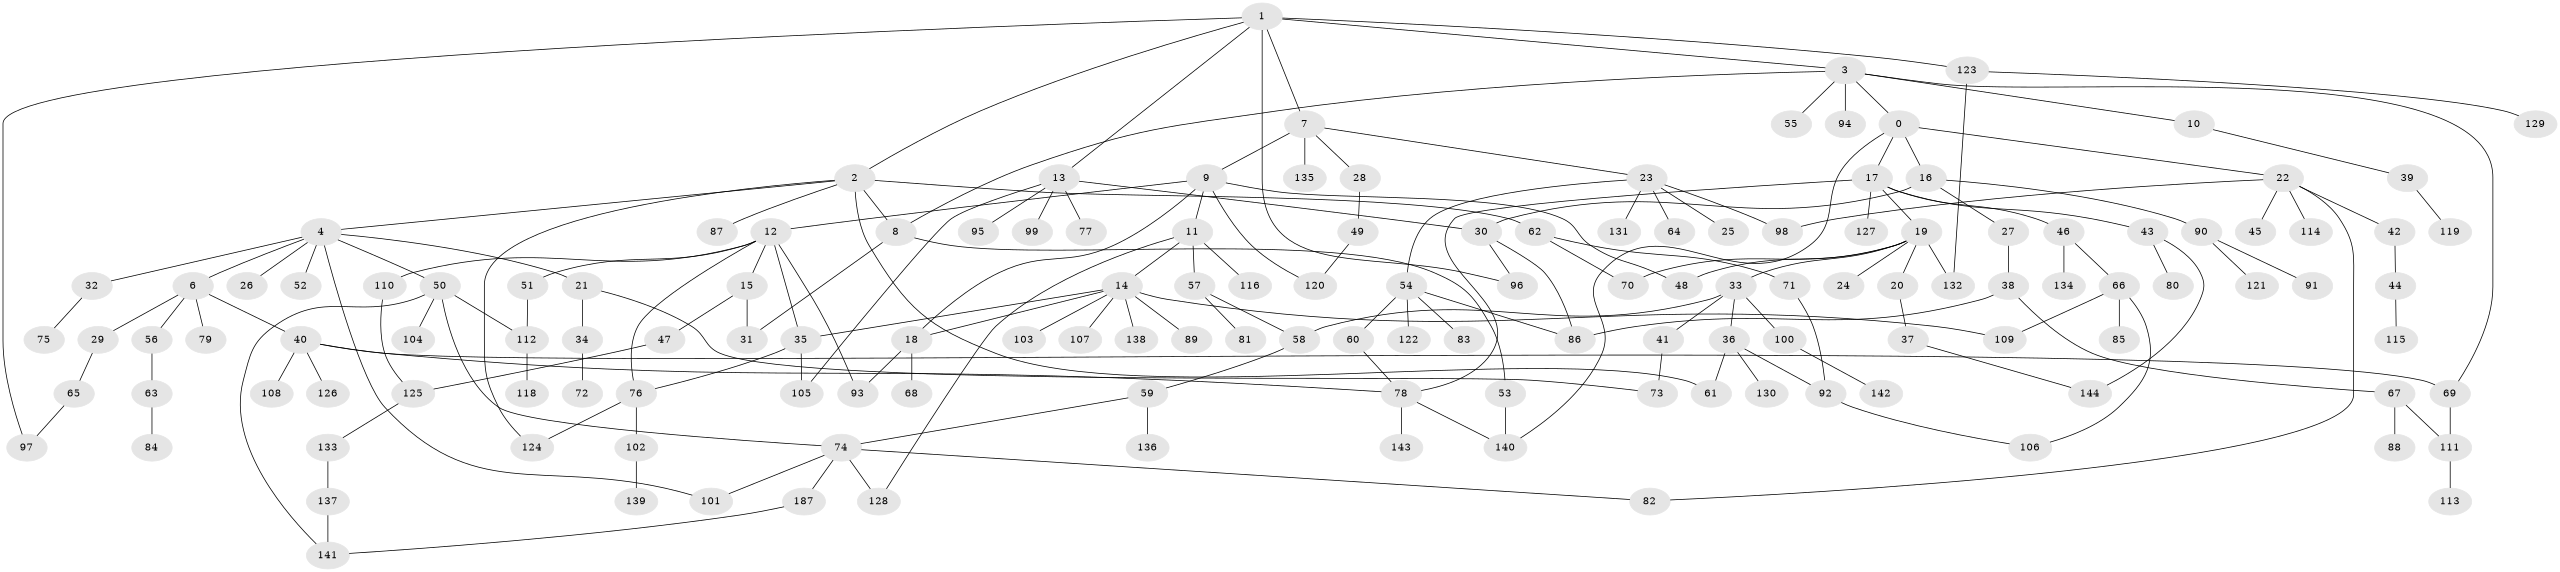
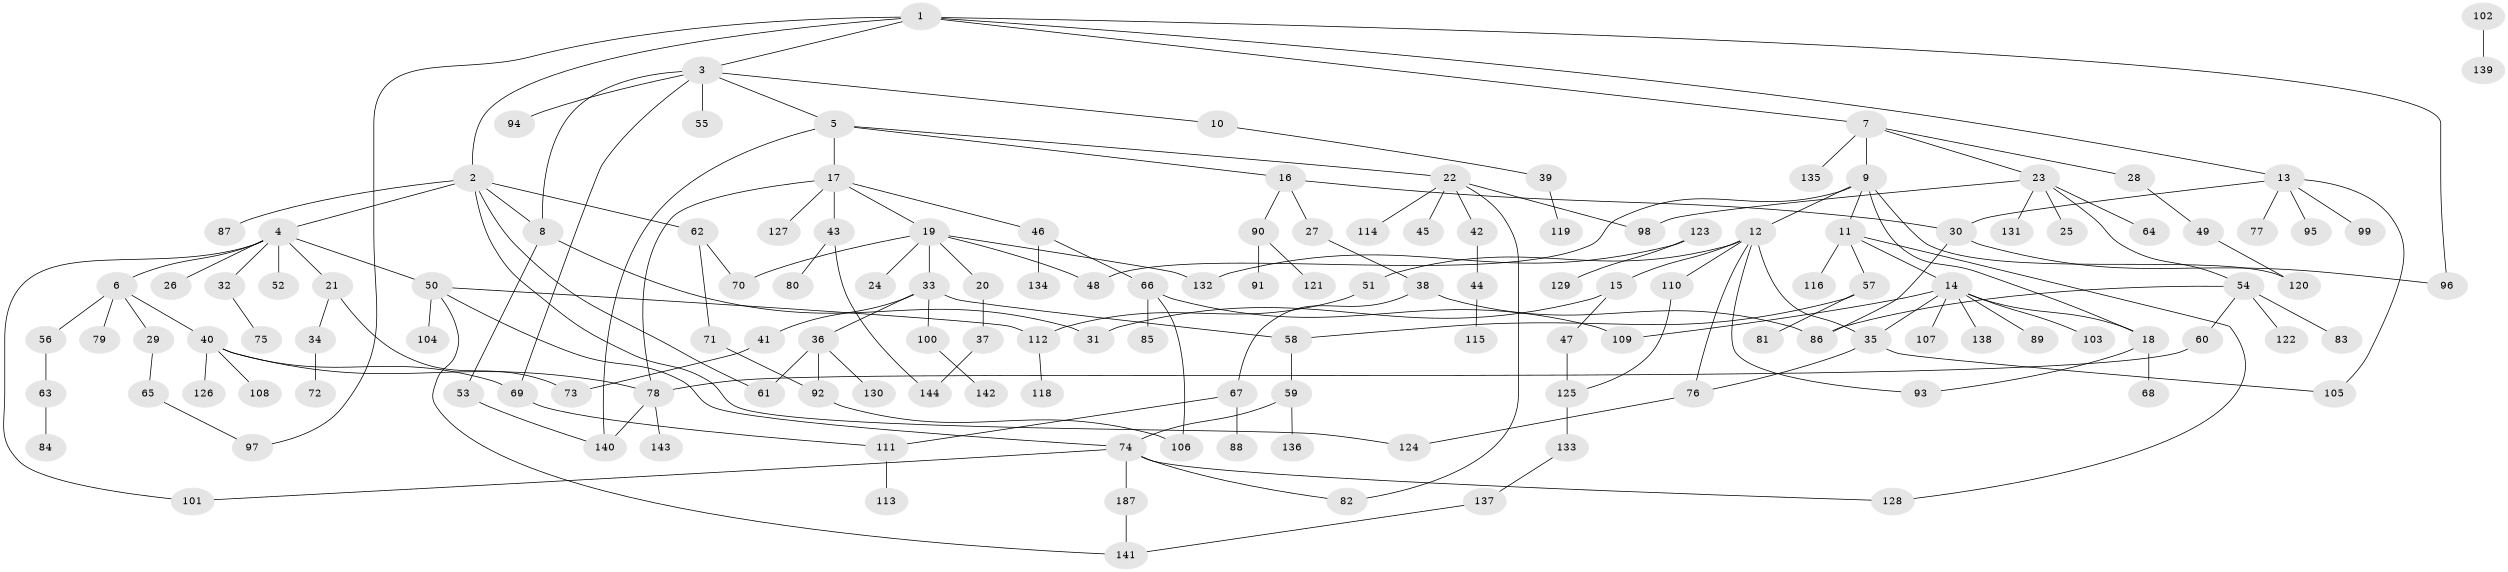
edge "1" -- "123": removed
node "0": label "0" -> "5"
edge "76" -- "102": removed
